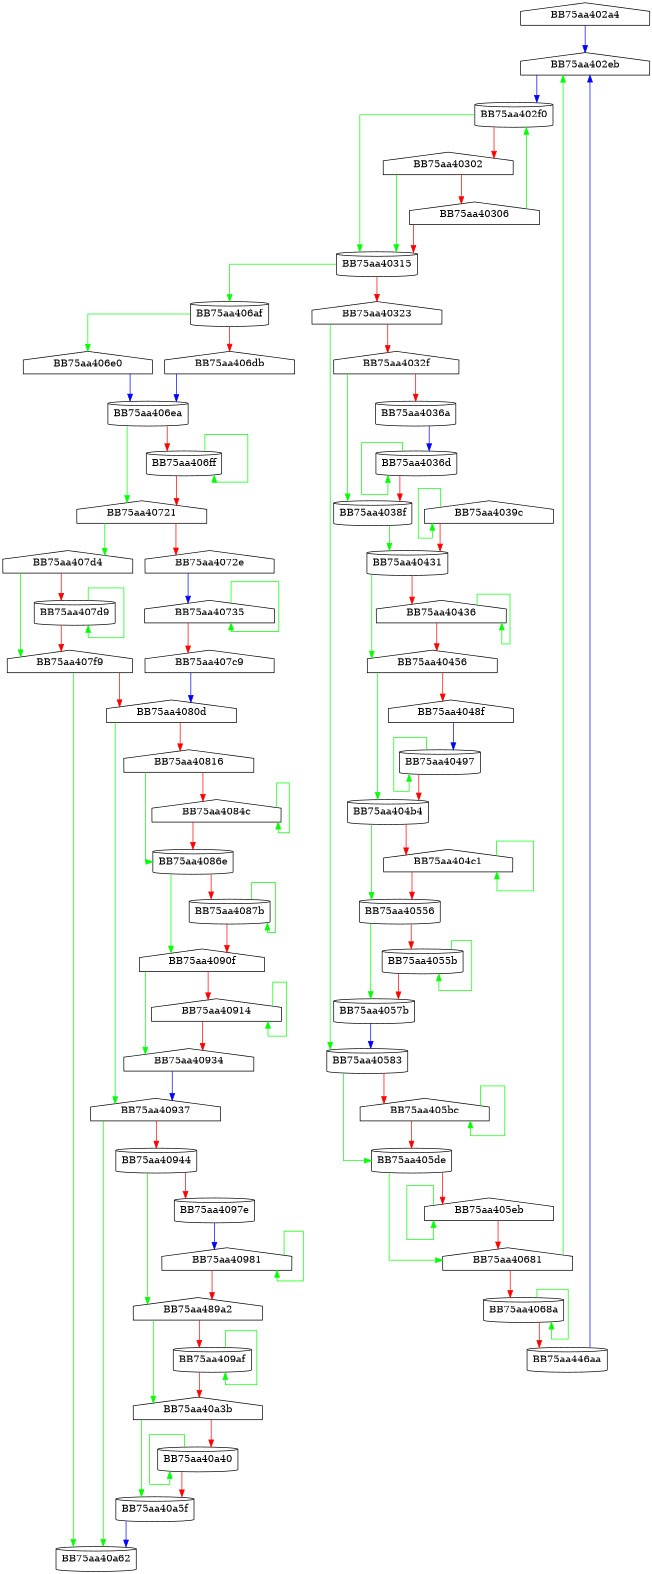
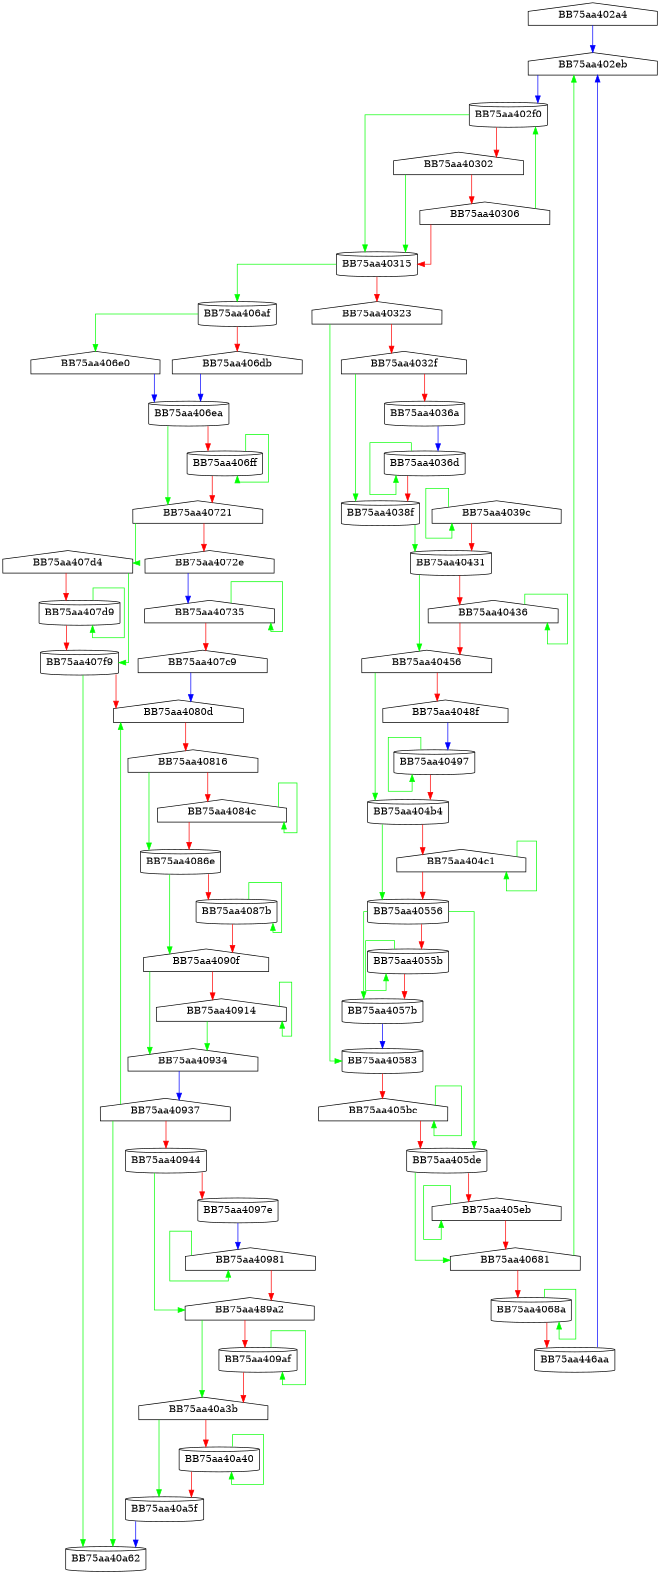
node "BB75aa407f9": shape house -> cylinder
edge "BB75aa4080d" -> "BB75aa40937": reversed
edge "BB75aa40914" -> "BB75aa40934": color red -> green
edge "BB75aa40583" -> "BB75aa405de": now "BB75aa40556" -> "BB75aa405de"
